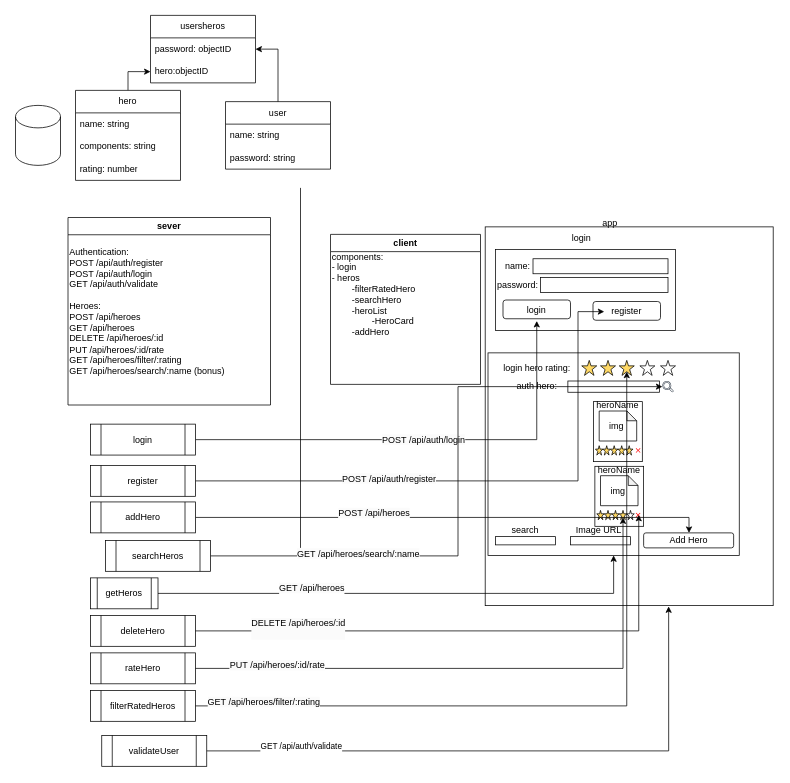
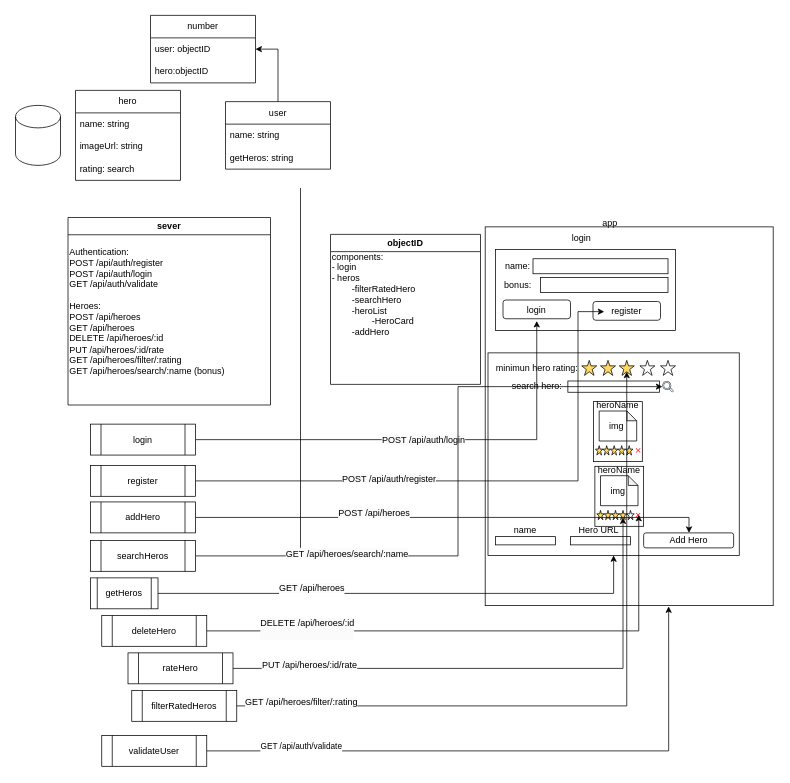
node "usersheros": label "usersheros" -> "number"
node "password: objectID": label "password: objectID" -> "user: objectID"
edge "hero" -> "hero:objectID": removed
node "components: string": label "components: string" -> "imageUrl: string"
node "password: string": label "password: string" -> "getHeros: string"
node "rating: number": label "rating: number" -> "rating: search"
node "client": label "client" -> "objectID"
node "password:": label "password:" -> "bonus:"
node "login hero rating:": label "login hero rating:" -> "minimun hero rating:"
node "auth hero:": label "auth hero:" -> "search hero:"
node "search": label "search" -> "name"
node "Image URL": label "Image URL" -> "Hero URL"
node "searchHeros": moved (158, 556) -> (143, 556)
node "deleteHero": moved (143, 631) -> (154, 631)
node "rateHero": moved (143, 668) -> (180, 668)
node "filterRatedHeros": moved (143, 706) -> (184, 706)
